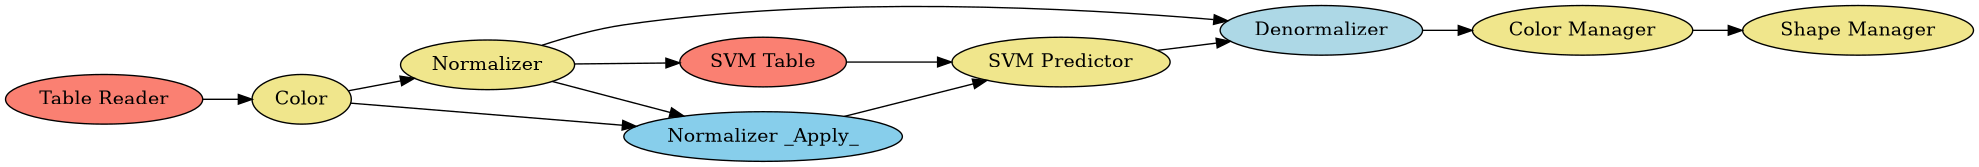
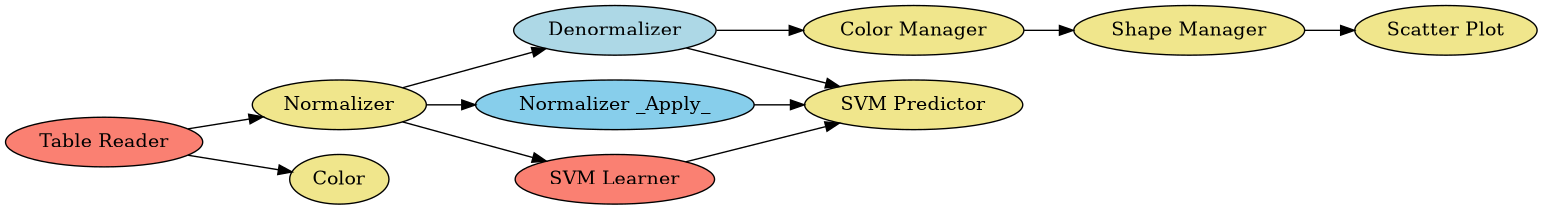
node "Scatter Plot": added
edge "SVM Predictor" -> "Denormalizer": reversed
node "SVM Table": label "SVM Table" -> "SVM Learner"
edge "Color" -> "Normalizer": now "Table Reader" -> "Normalizer"
edge "Color" -> "Normalizer _Apply_": removed
